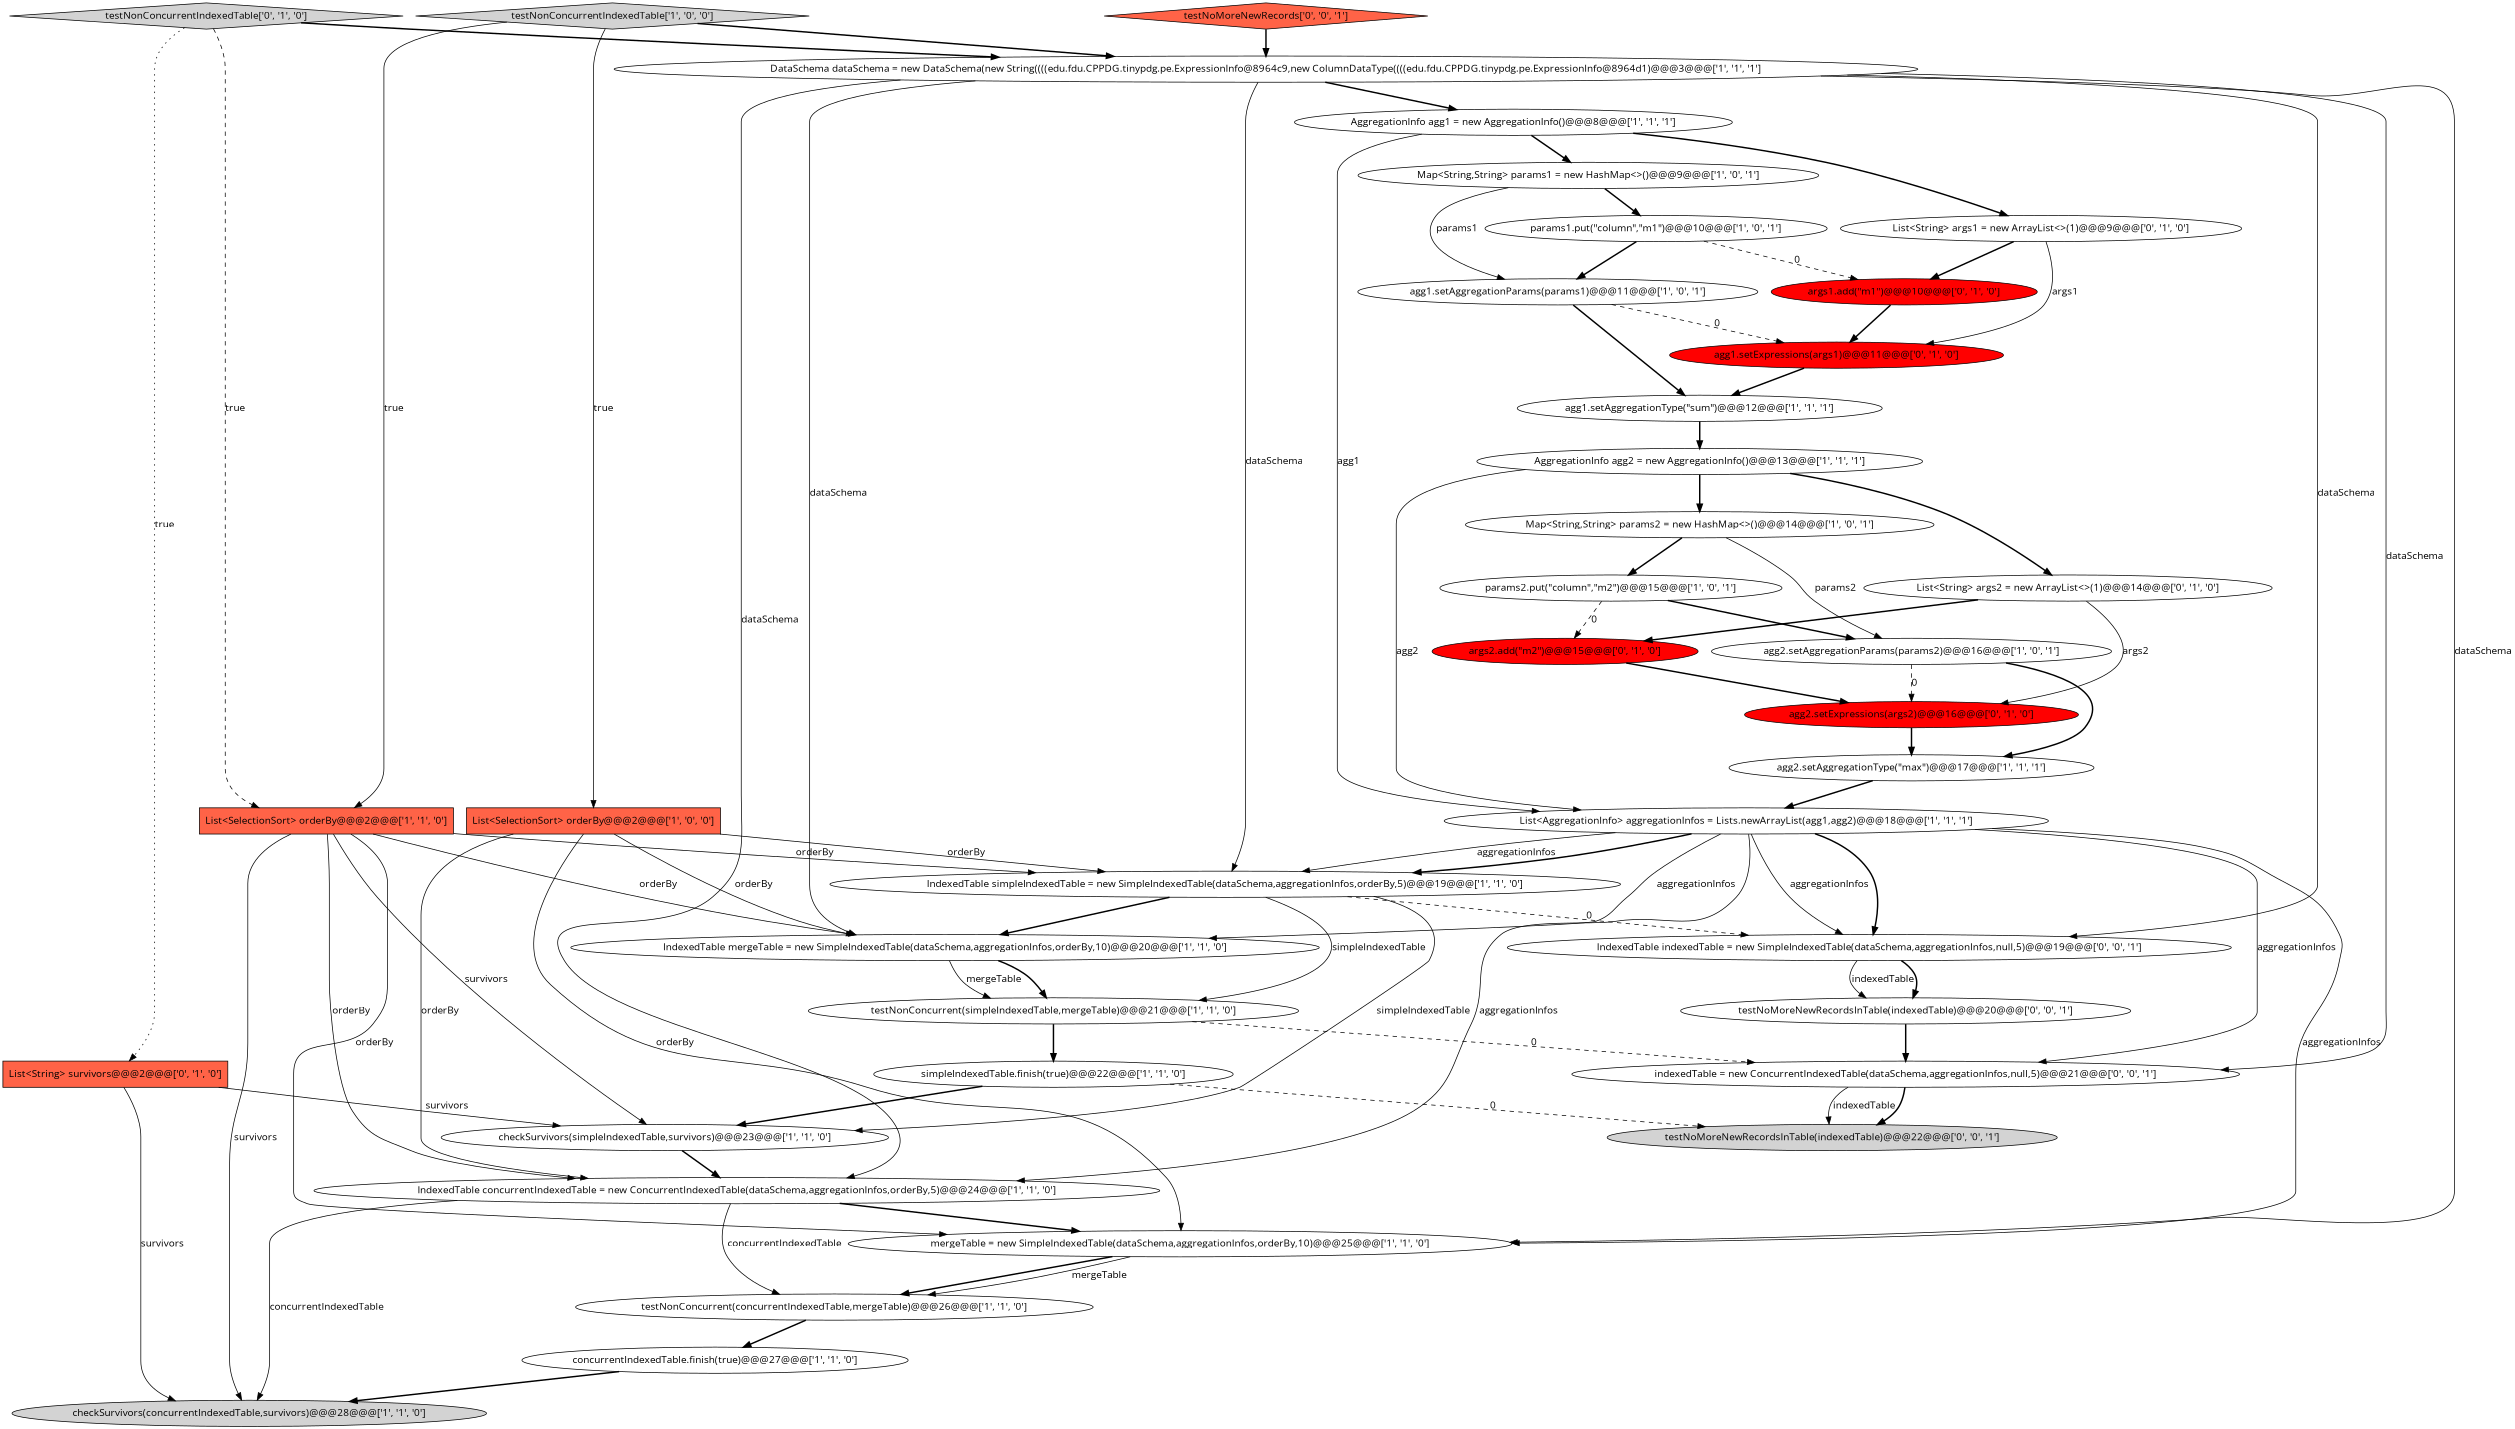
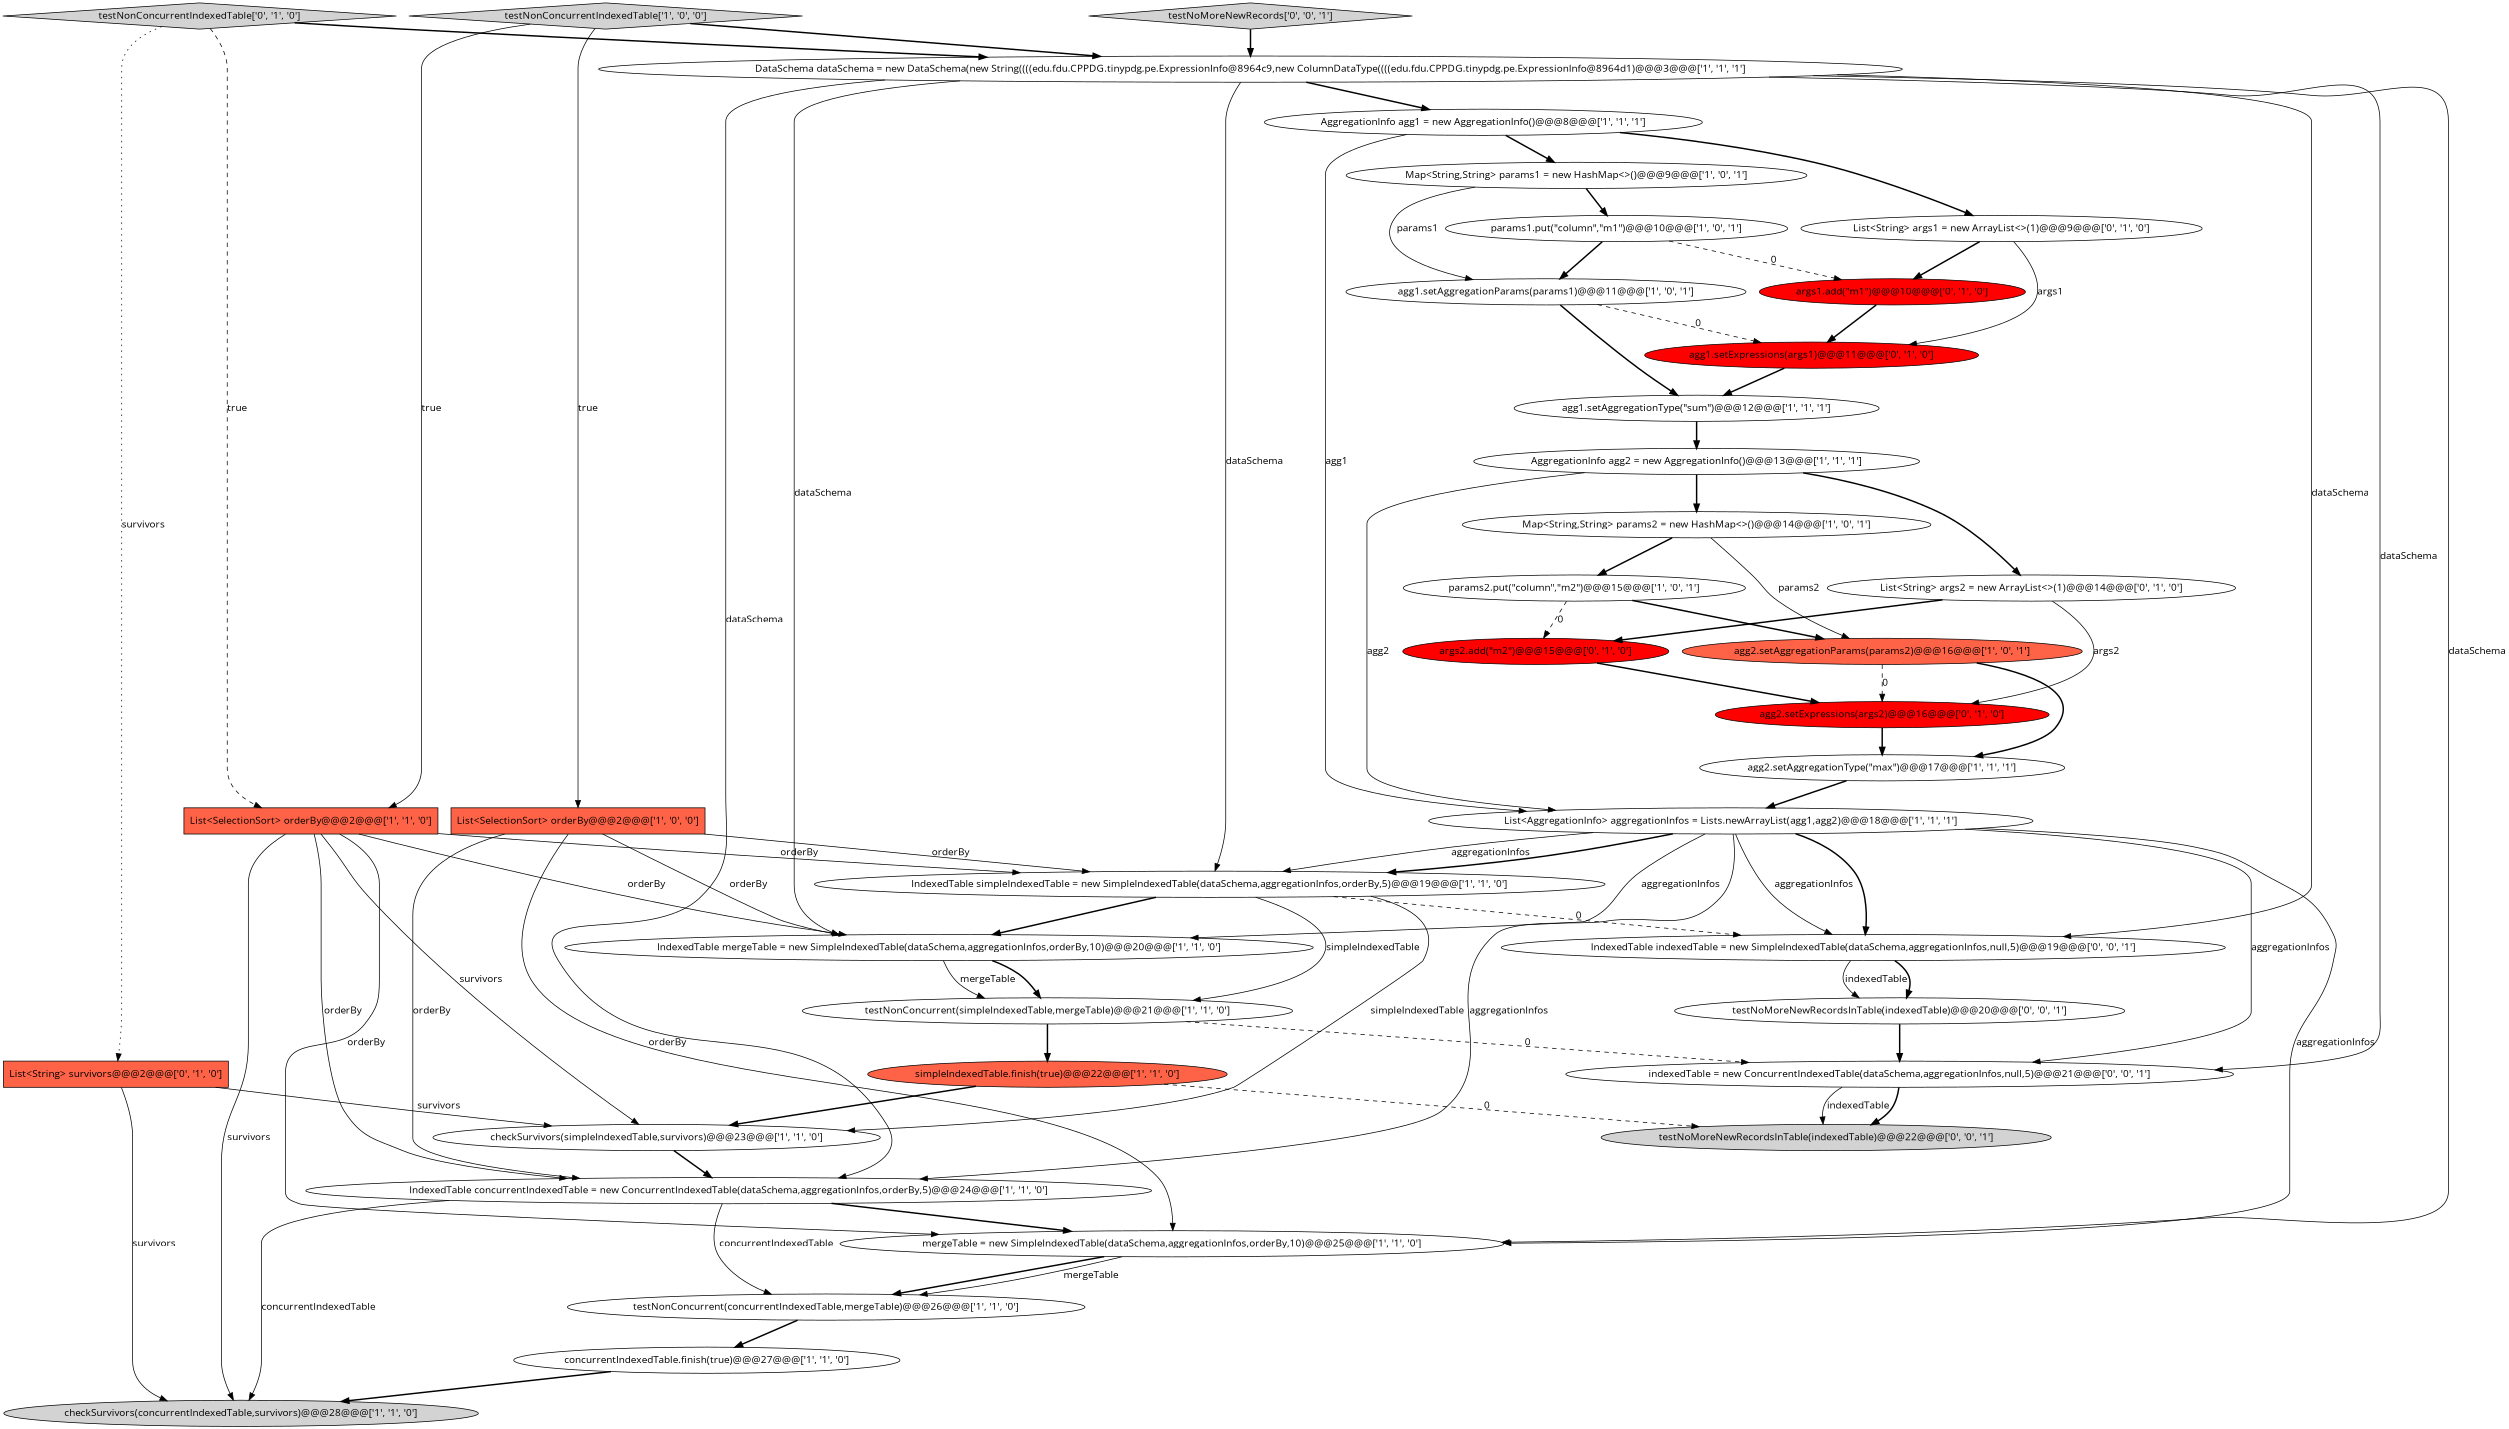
node "testNoMoreNewRecords['0', '0', '1']": fillcolor tomato -> lightgray
edge "testNonConcurrentIndexedTable['0', '1', '0']" -> "List<String> survivors@@@2@@@['0', '1', '0']": label "true" -> "survivors"
node "agg2.setAggregationParams(params2)@@@16@@@['1', '0', '1']": fillcolor white -> tomato
node "simpleIndexedTable.finish(true)@@@22@@@['1', '1', '0']": fillcolor white -> tomato
